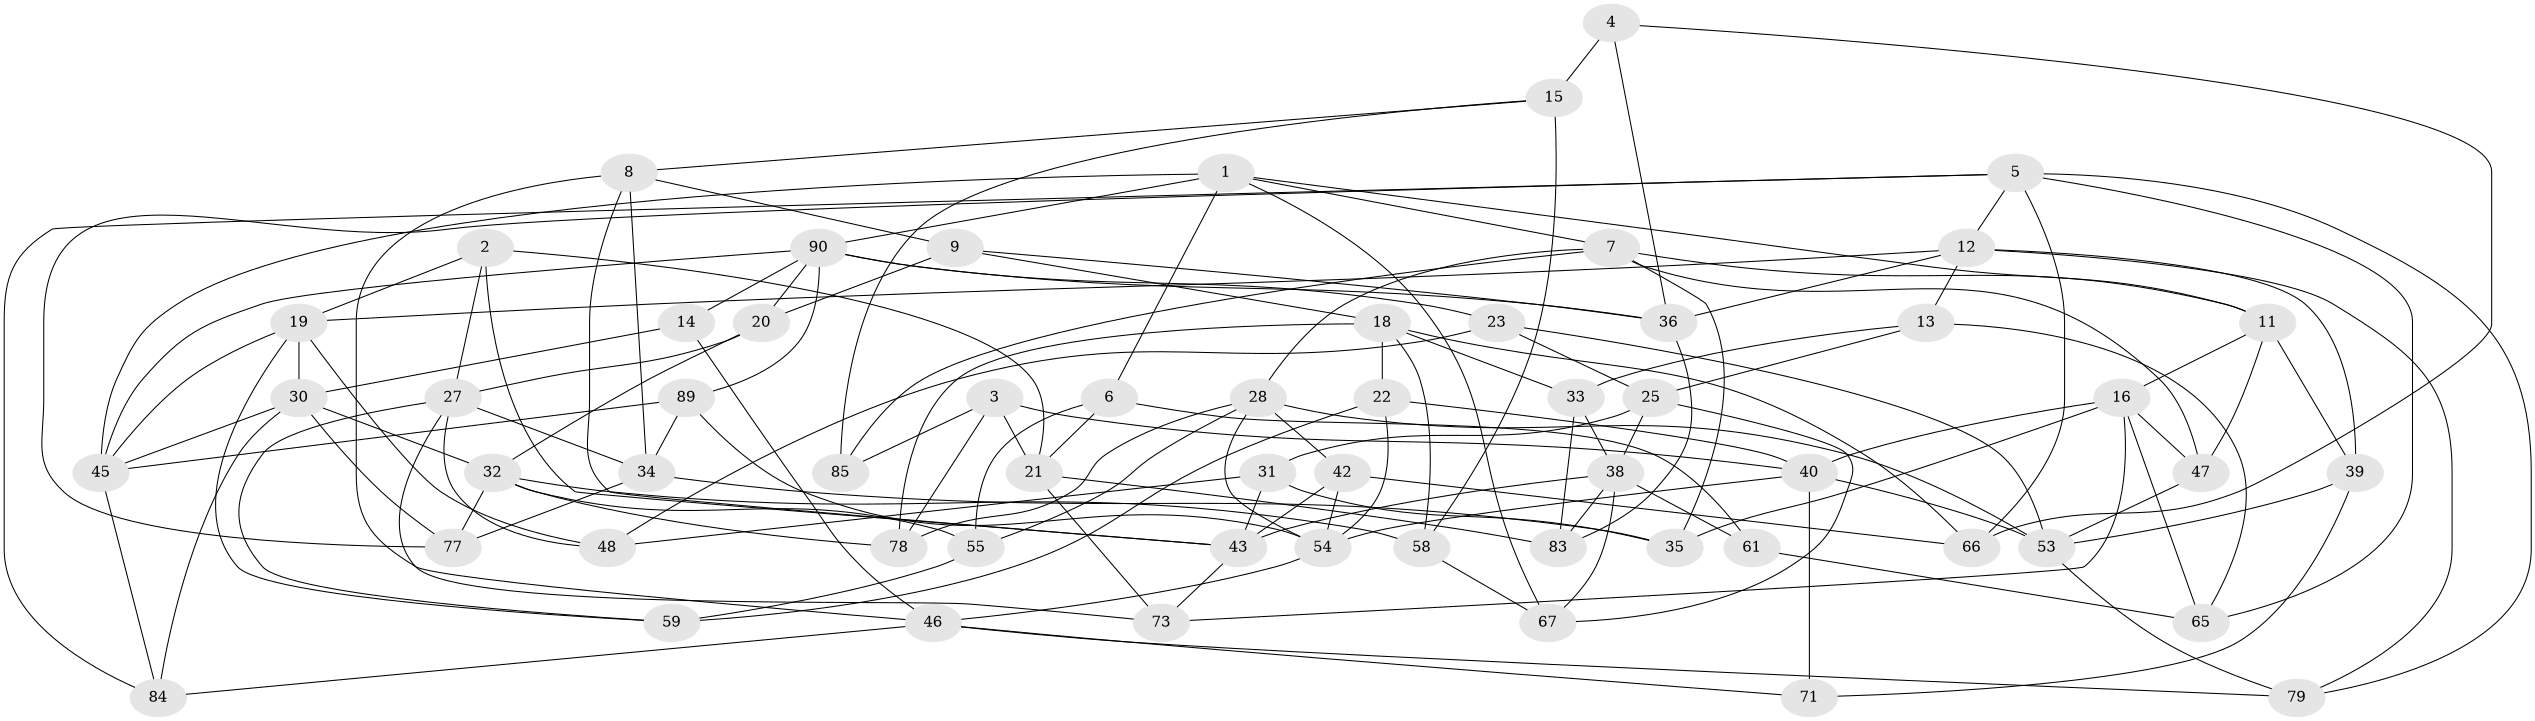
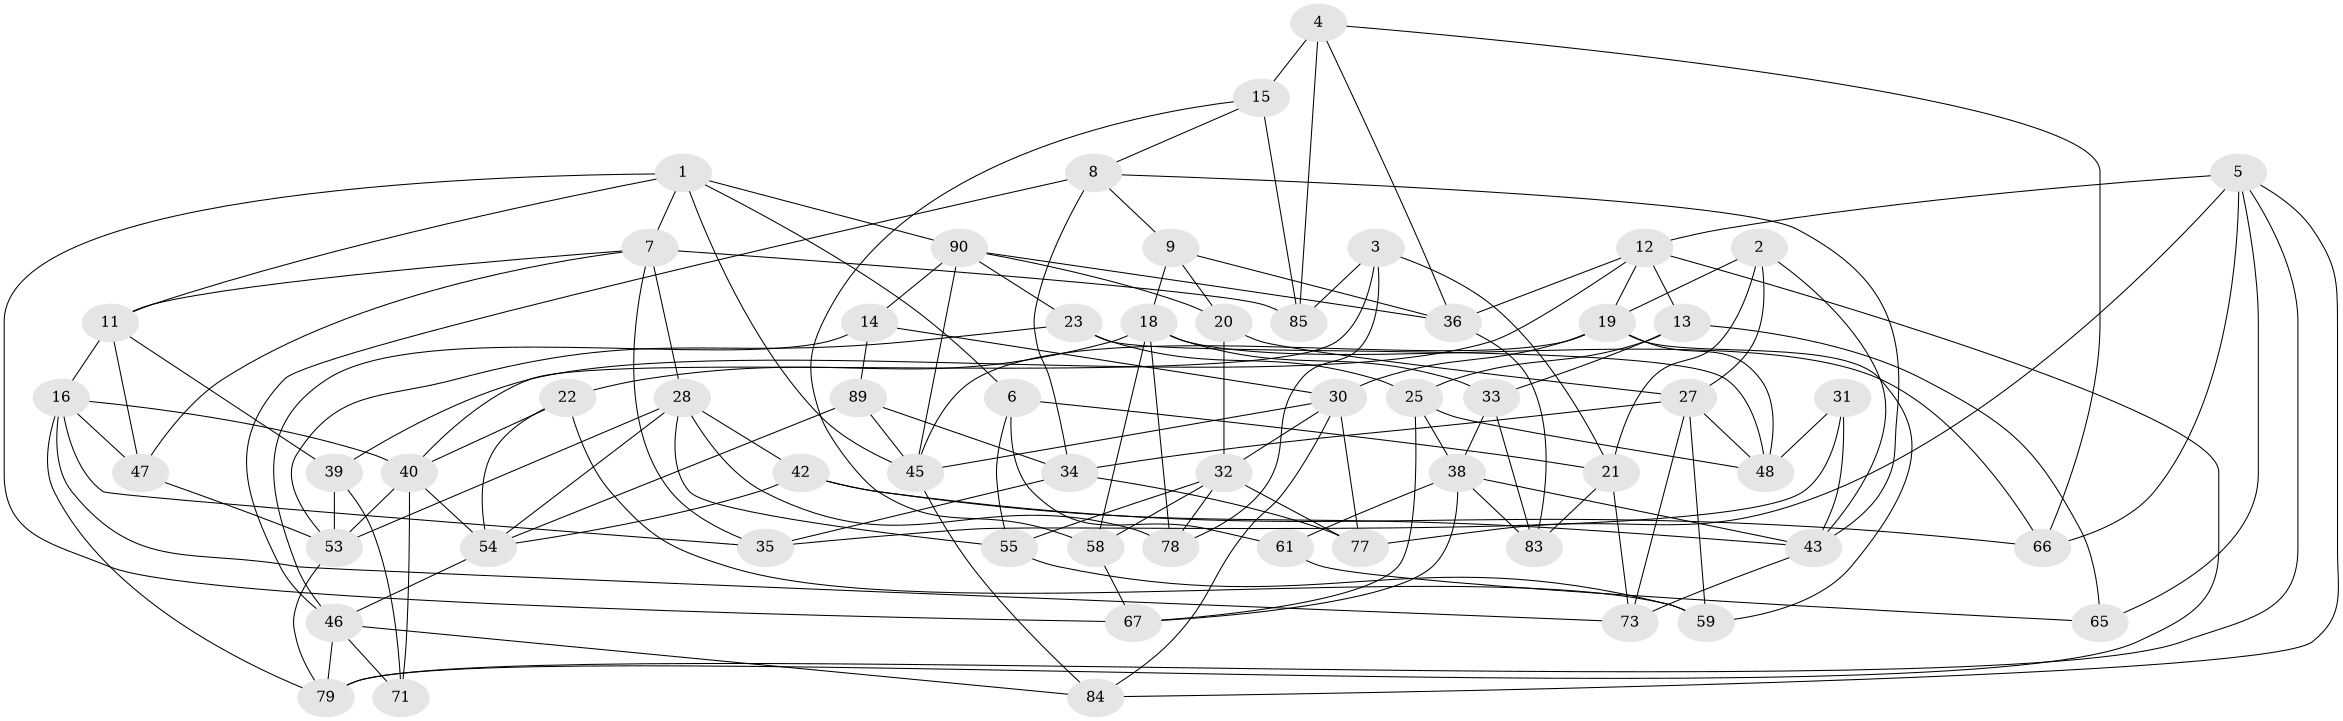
edge "4" -- "85": added
edge "90" -- "89": now "14" -- "89"
edge "25" -- "31": now "25" -- "48"
edge "16" -- "65": now "16" -- "79"
